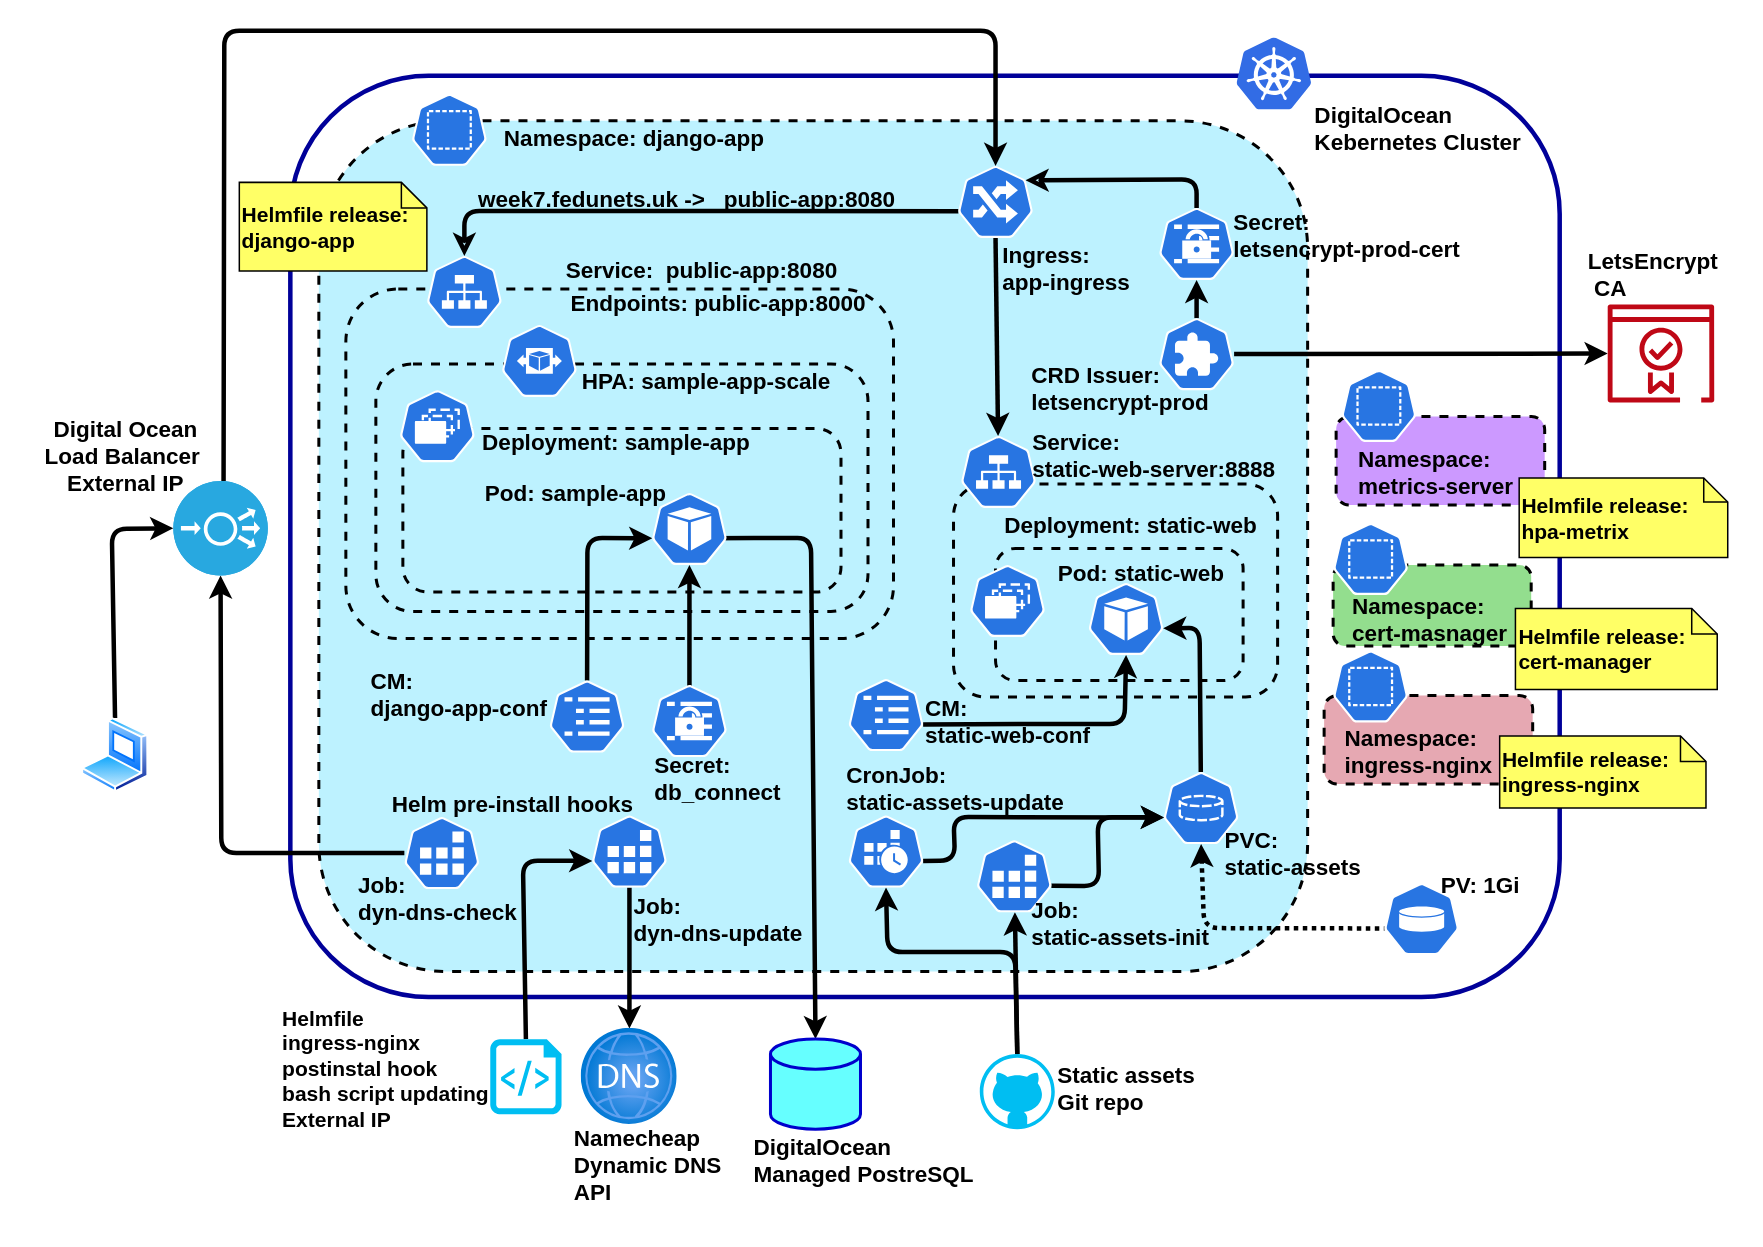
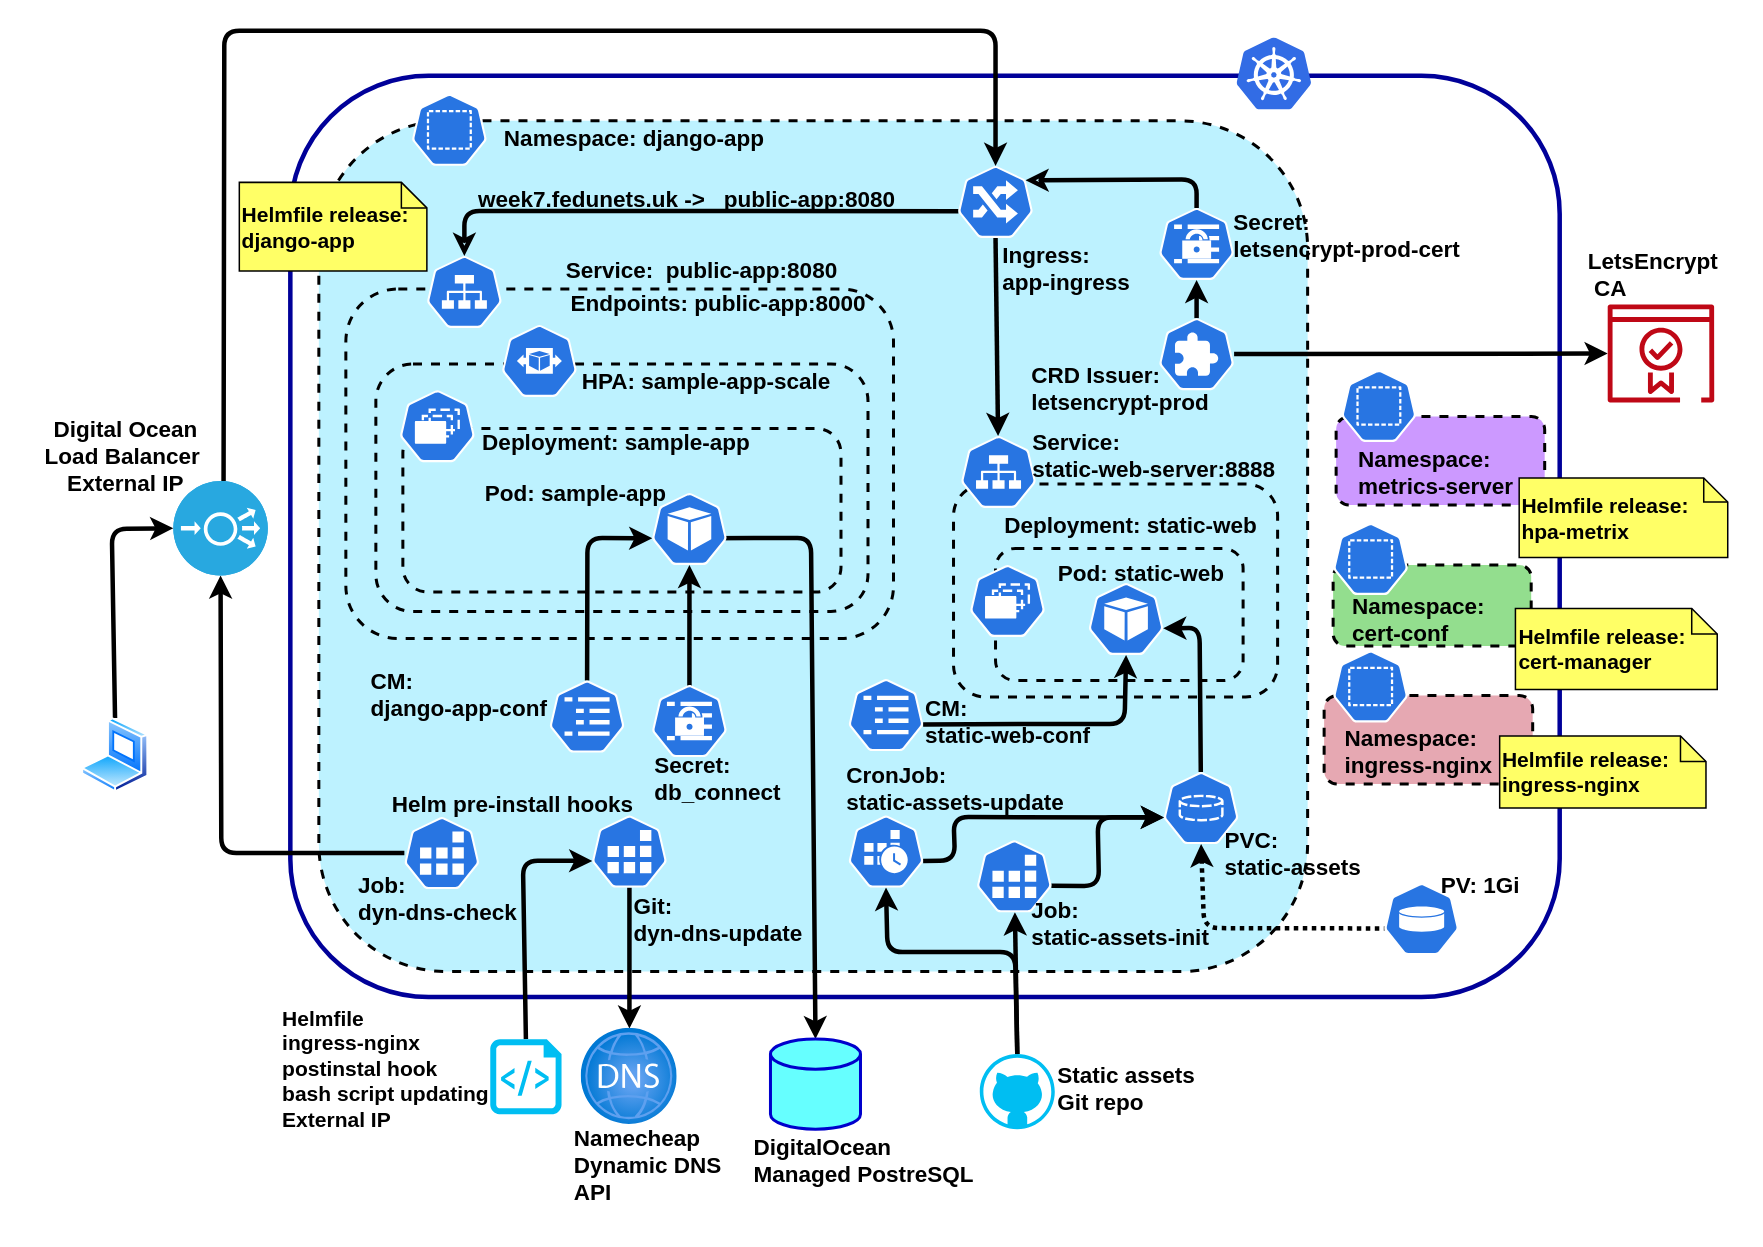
node "DigitalOcean Kebernetes Cluster": removed
node "Namespace: cert-masnager": label "Namespace: cert-masnager" -> "Namespace: cert-conf"
node "Job: dyn-dns-update": label "Job: dyn-dns-update" -> "Git: dyn-dns-update"
